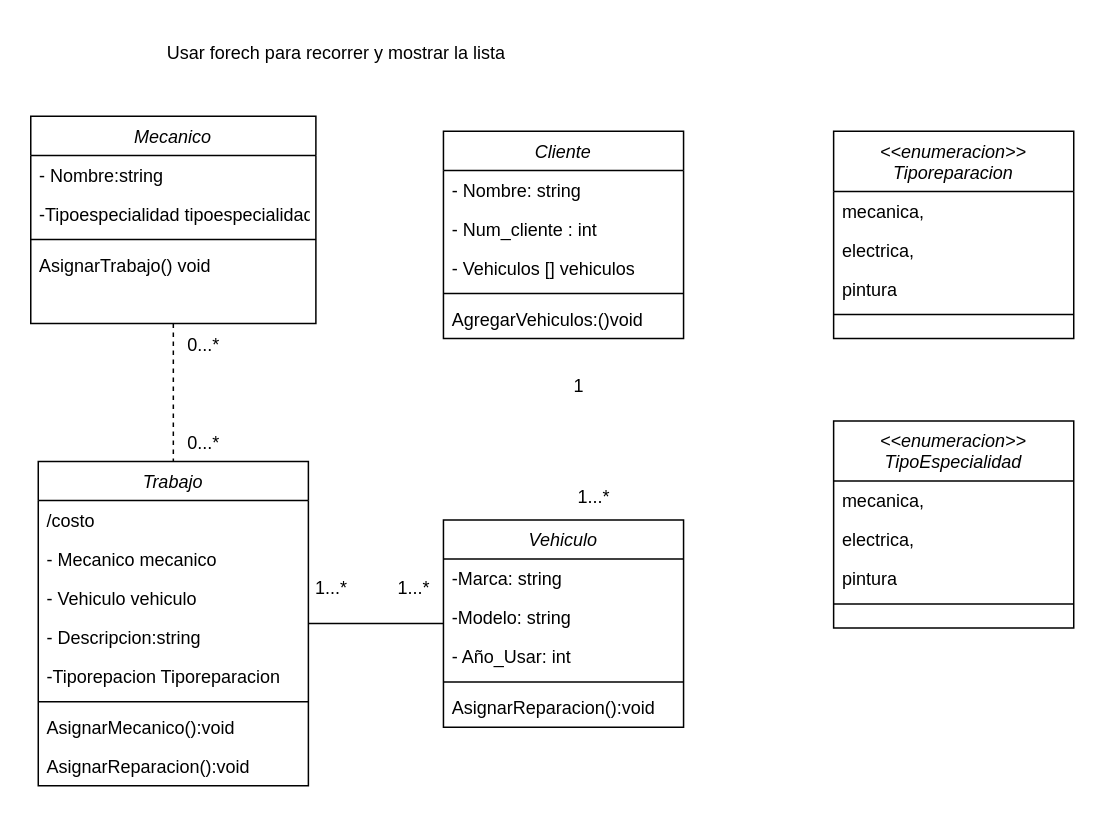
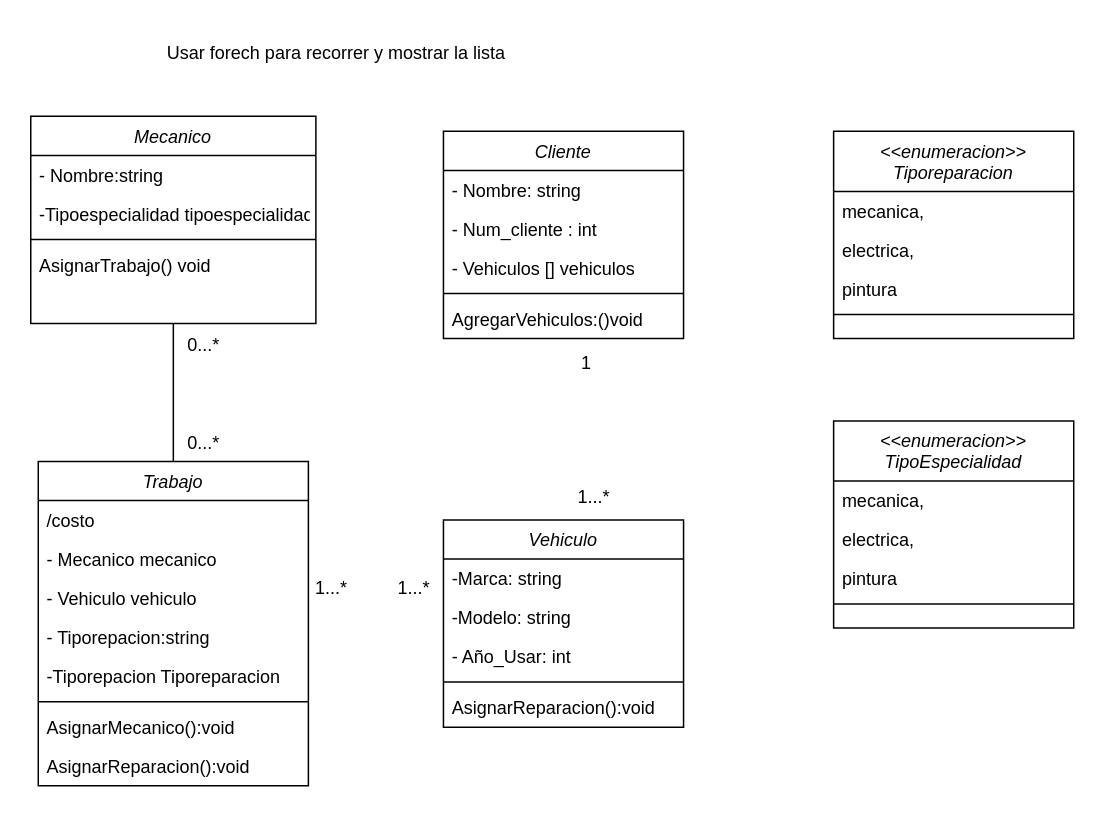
node "1": moved (578, 386) -> (586, 364)
edge "Mecanico" -- "Trabajo": style dashed -> solid
edge "Trabajo" -- "Vehiculo": removed
node "- Descripcion:string": label "- Descripcion:string" -> "- Tiporepacion:string"
